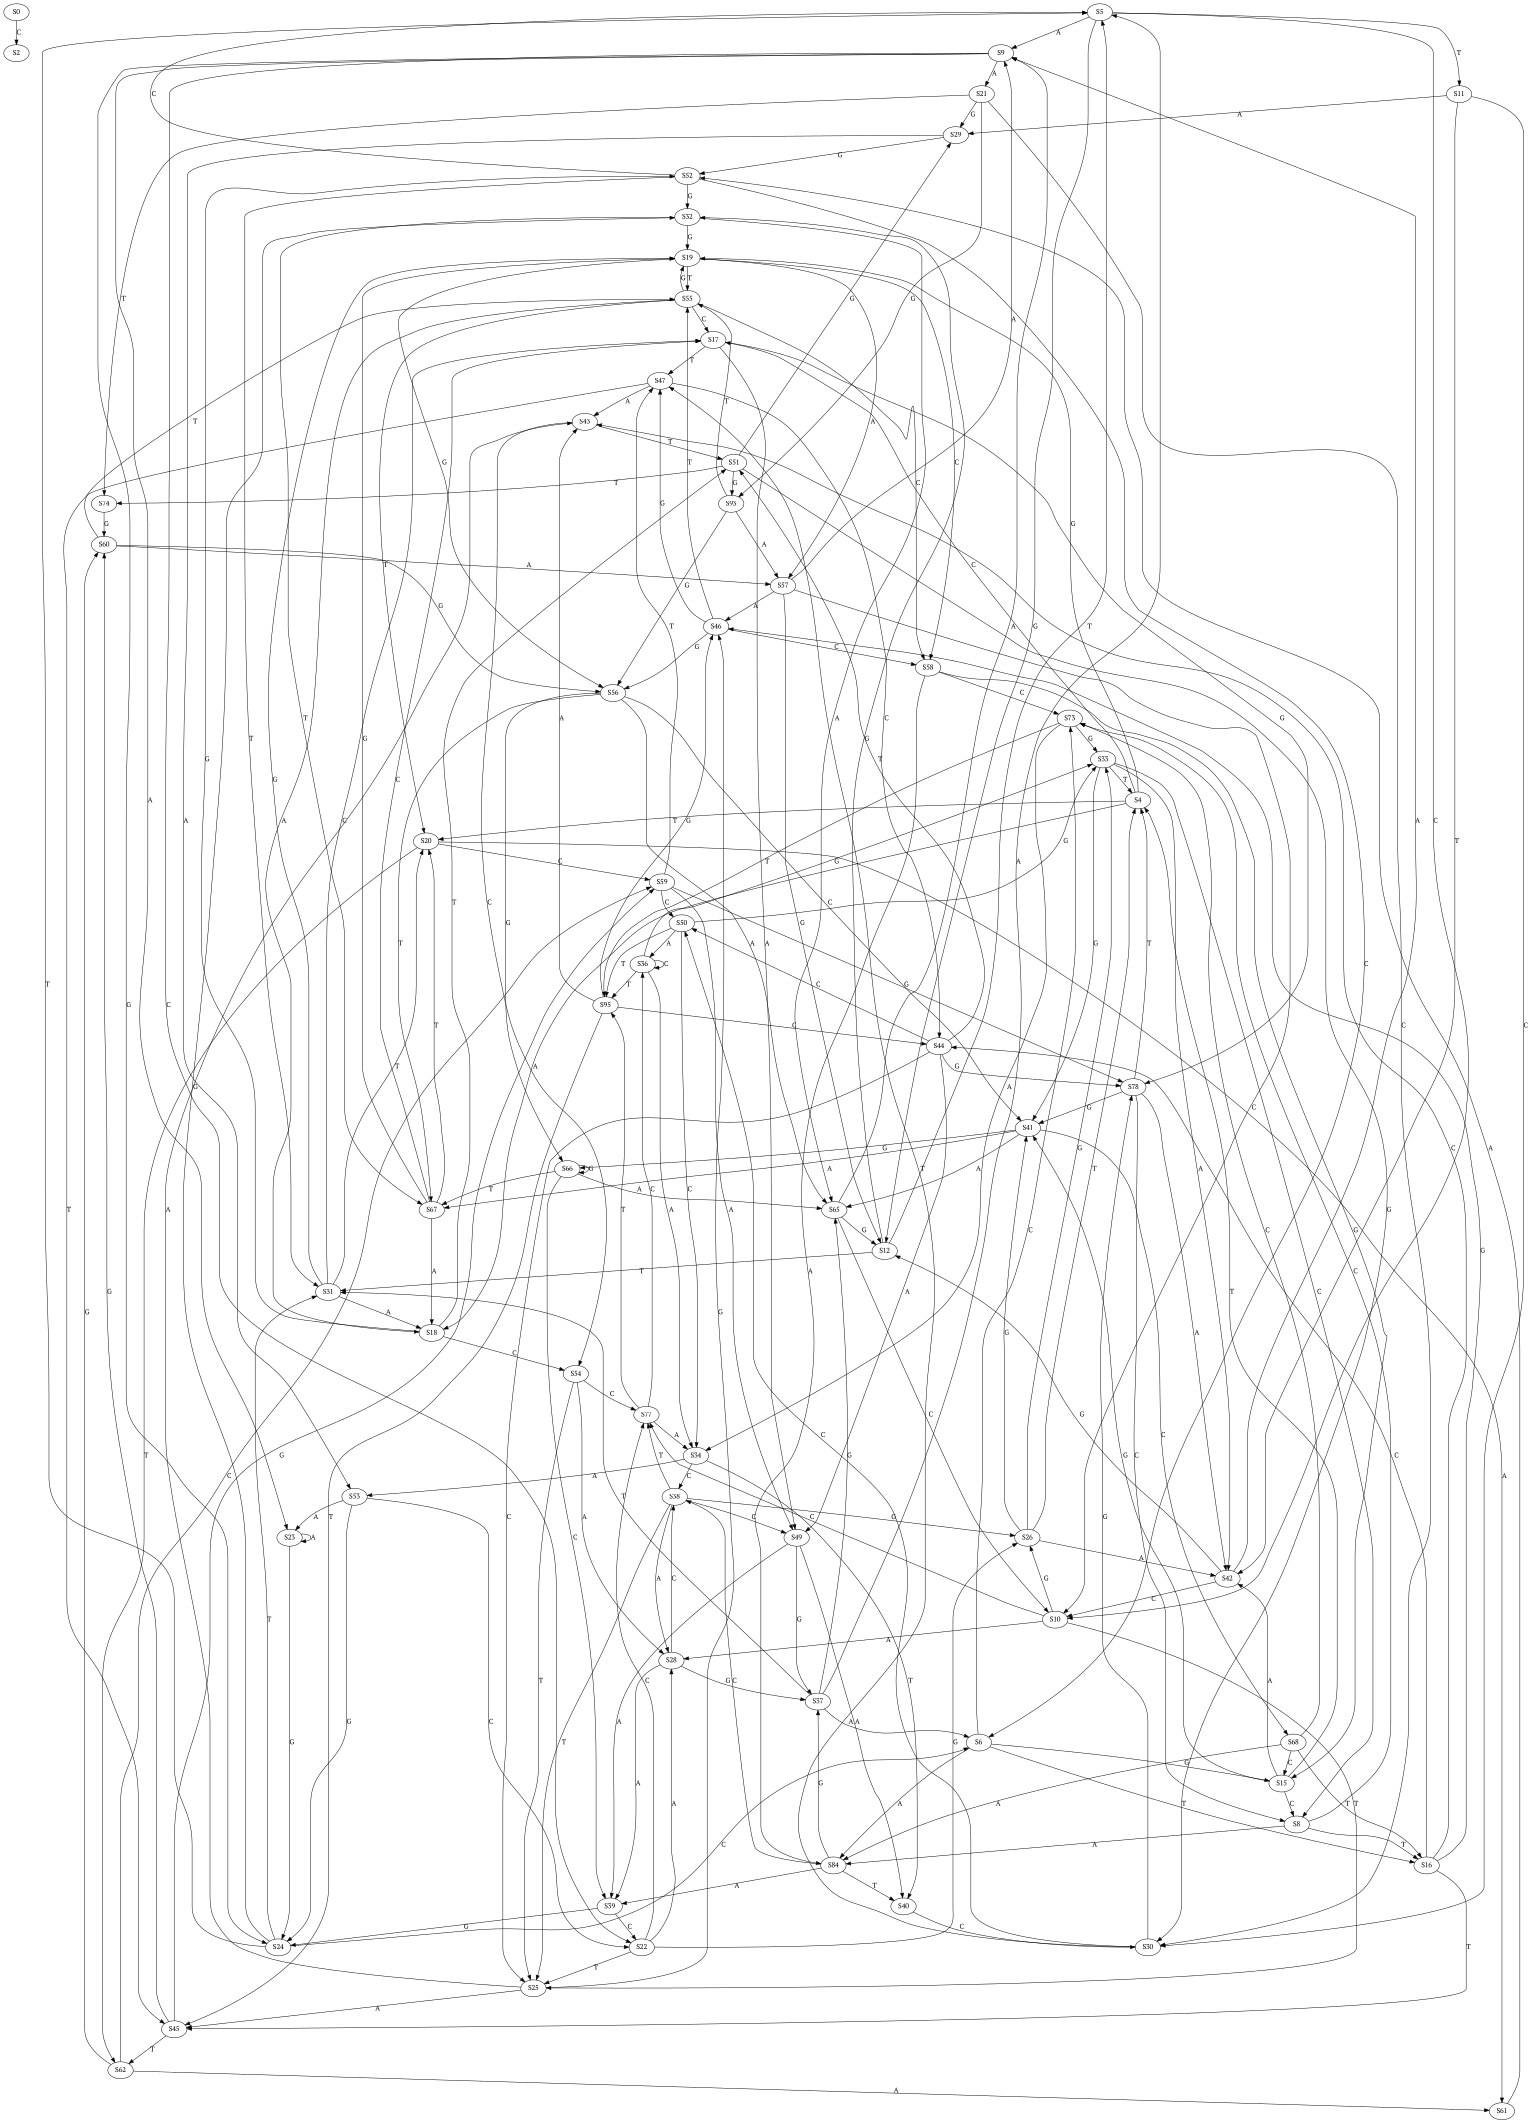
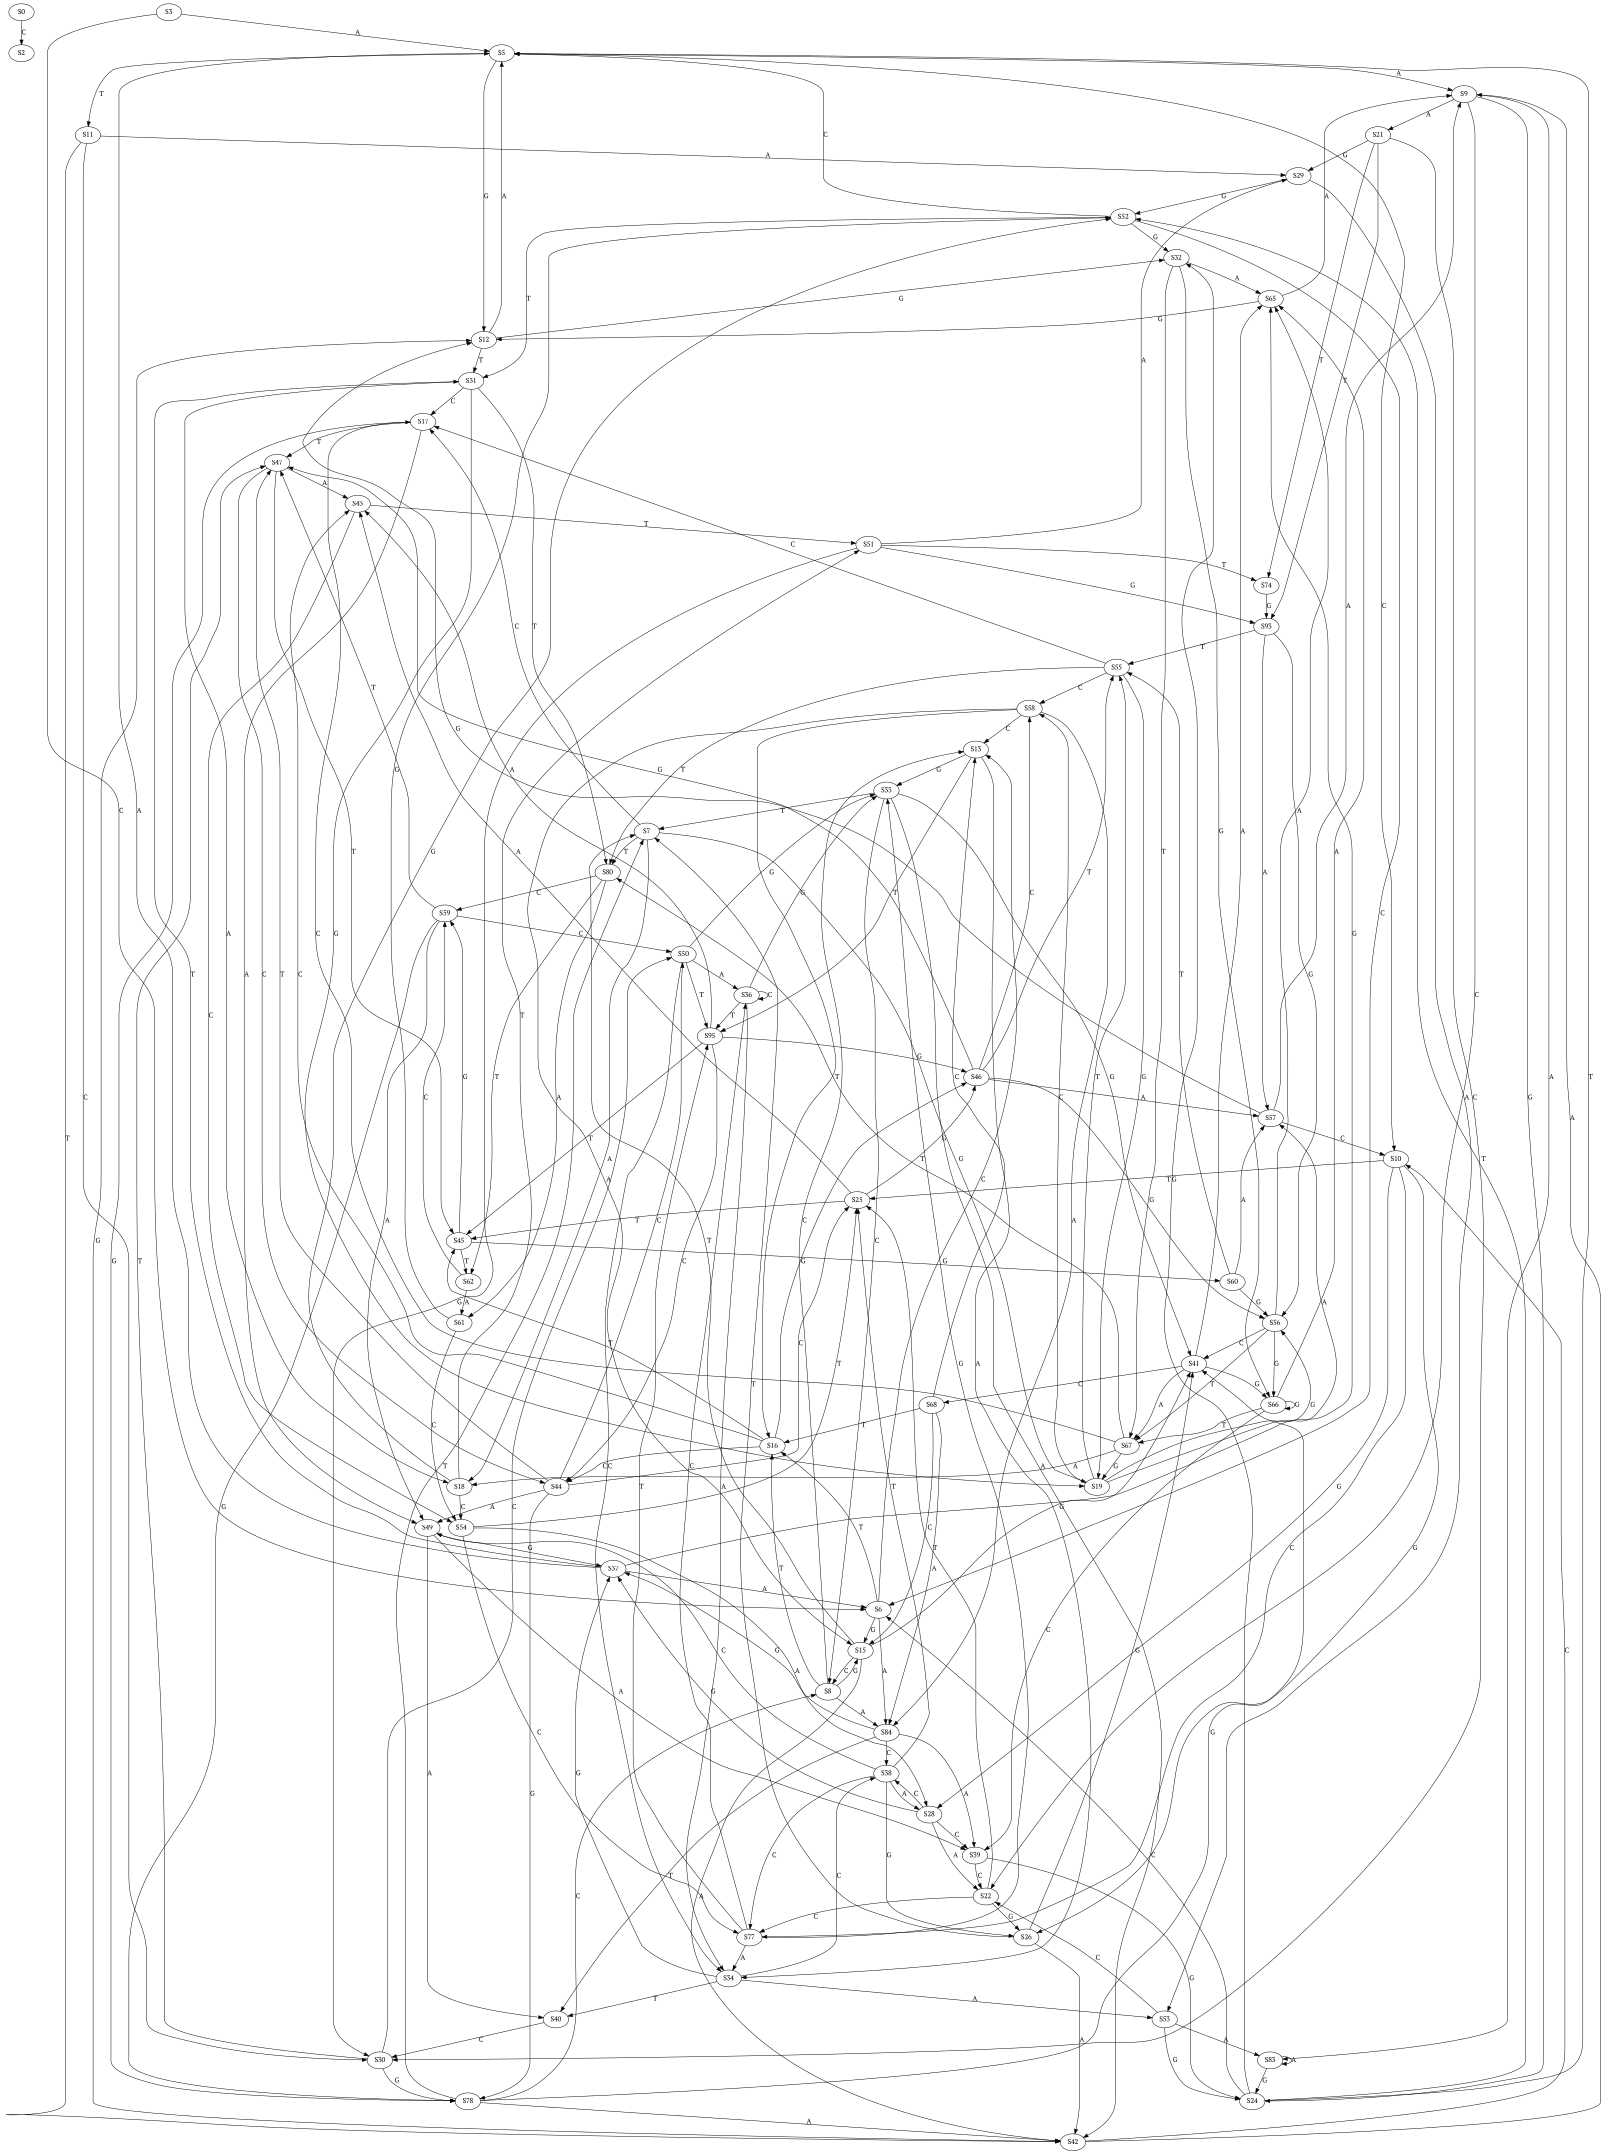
node "S3": added
edge "S32" -> "S19": now "S32" -> "S66"
edge "S51" -> "S29": label "G" -> "A"
edge "S21" -> "S93": label "G" -> "T"
edge "S74" -> "S60": now "S74" -> "S93"
edge "S57" -> "S46": reversed
edge "S12" -> "S5": label "T" -> "A"
edge "S55" -> "S18": removed, label "A"
node "S73": label "S73" -> "S13"
edge "S44" -> "S51": now "S44" -> "S47"
node "S4": label "S4" -> "S7"
node "S20": label "S20" -> "S80"
edge "S58" -> "S16": added, label "T"
edge "S61" -> "S52": label "A" -> "G"
edge "S26" -> "S33": now "S77" -> "S33"
edge "S58" -> "S15": label "G" -> "A"
edge "S62" -> "S60": removed, label "G"
edge "S65" -> "S10": removed, label "C"
edge "S61" -> "S54": added, label "C"
edge "S38" -> "S77": label "T" -> "C"
node "S23": label "S23" -> "S83"
edge "S24" -> "S31": now "S24" -> "S52"
edge "S10" -> "S28": label "A" -> "G"
edge "S8" -> "S15": added, label "G"
edge "S28" -> "S39": label "A" -> "C"
edge "S22" -> "S28": reversed
edge "S34" -> "S37": added, label "G"
edge "S25" -> "S45": label "A" -> "T"
